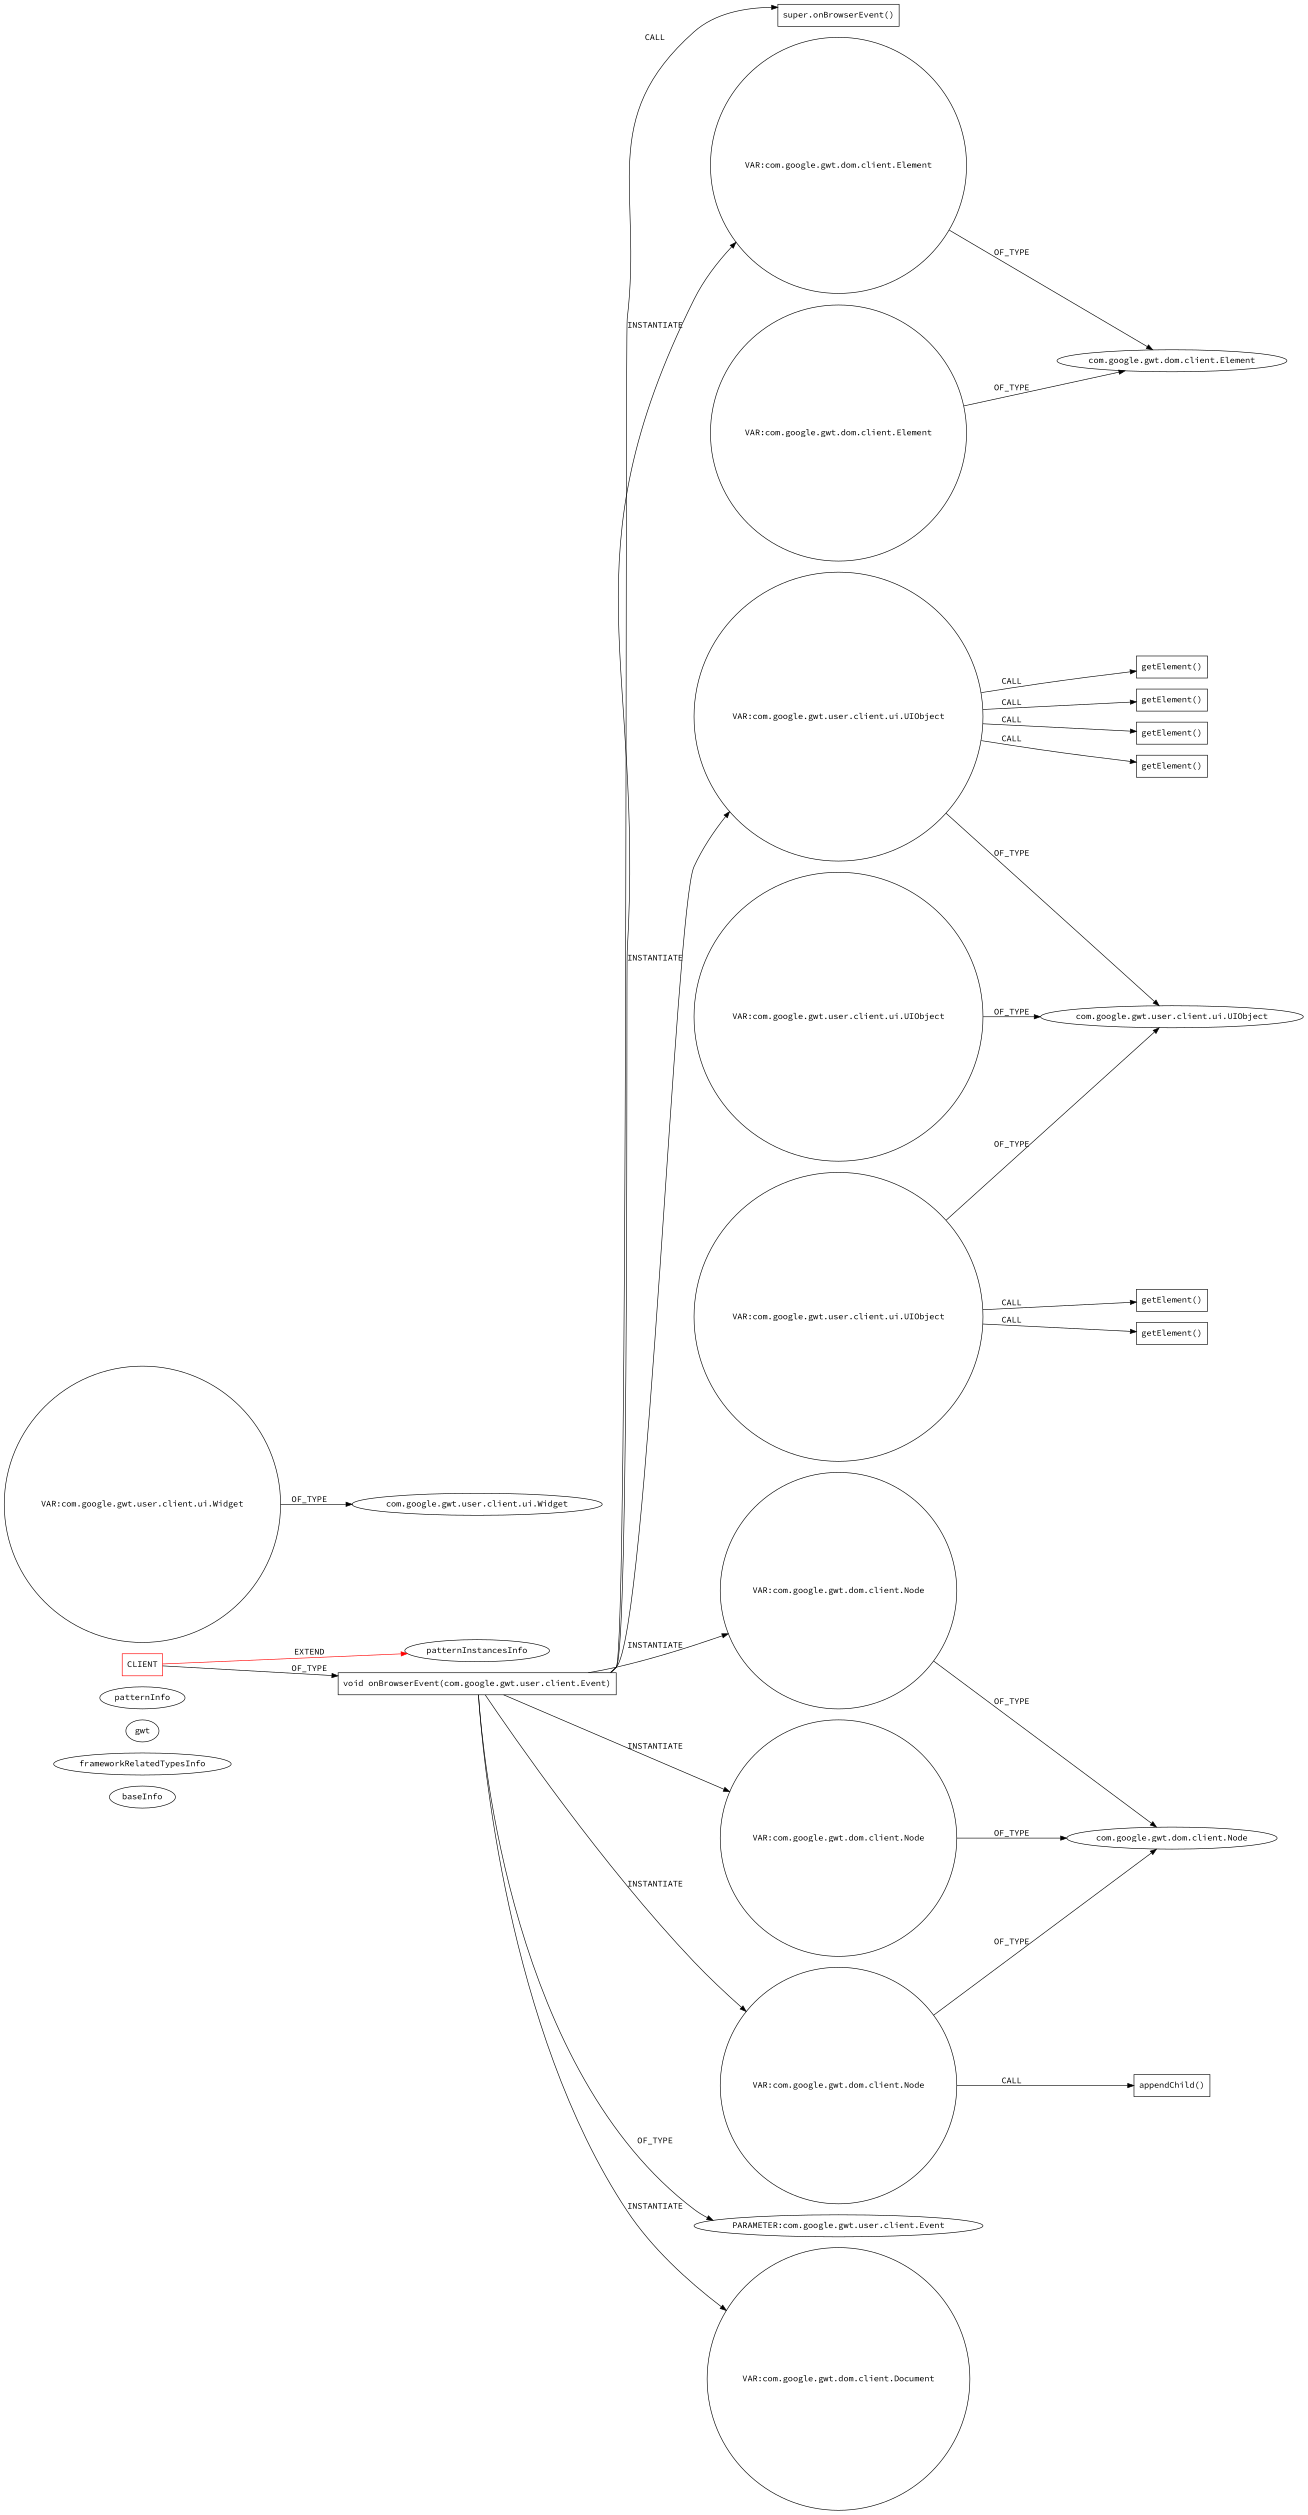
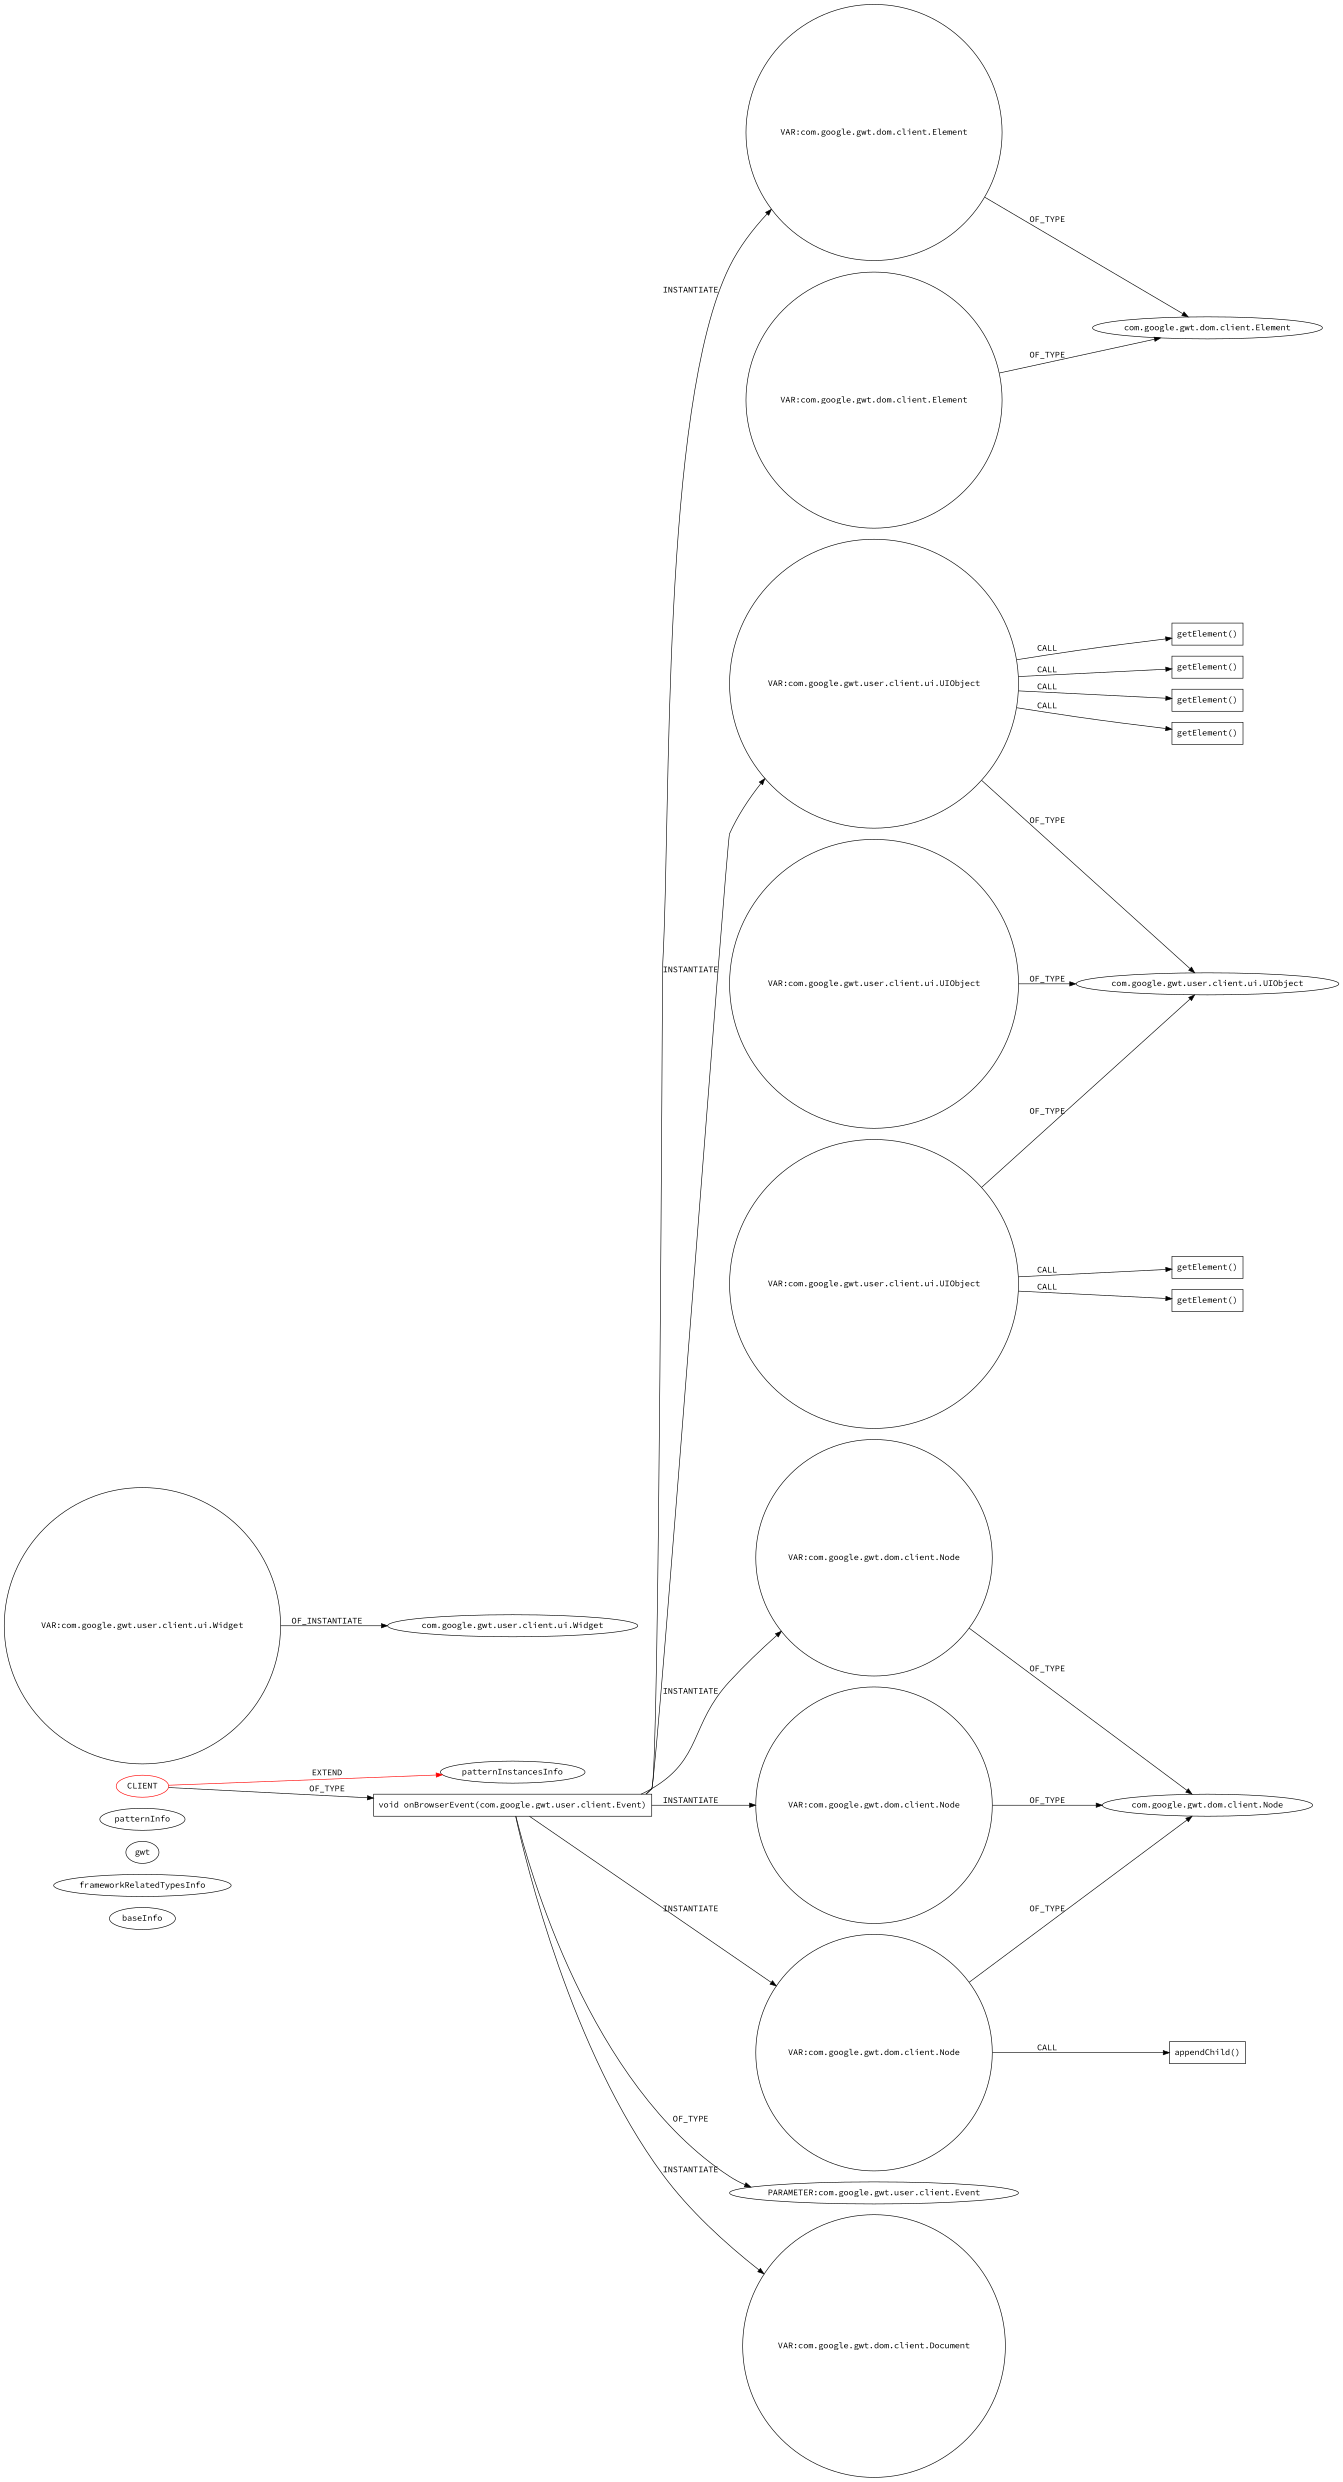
node "super.onBrowserEvent()": removed
edge "VAR:com.google.gwt.user.client.ui.Widget" -> "com.google.gwt.user.client.ui.Widget": label "OF_TYPE" -> "OF_INSTANTIATE"
node "CLIENT": shape box -> ellipse
